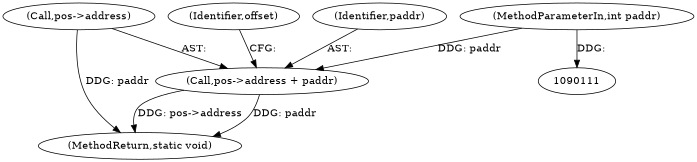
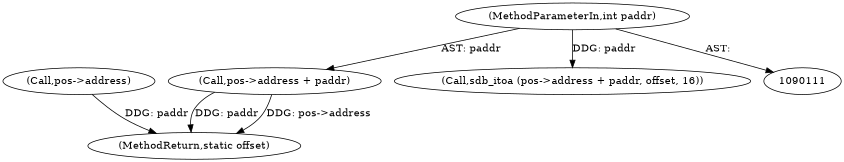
node "(Identifier,offset)": removed
node "(Identifier,paddr)": removed
edge "(Call,pos->address)" -> "(Call,pos->address + paddr)": removed, label "AST:"
edge "(MethodParameterIn,int paddr)" -> "(Call,pos->address + paddr)": label "DDG: paddr" -> "AST: paddr"
edge "(MethodParameterIn,int paddr)" -> "1090111": label "DDG: " -> "AST: "
node "(Call,sdb_itoa (pos->address + paddr, offset, 16))": added
node "(MethodReturn,static void)": label "(MethodReturn,static void)" -> "(MethodReturn,static offset)"
